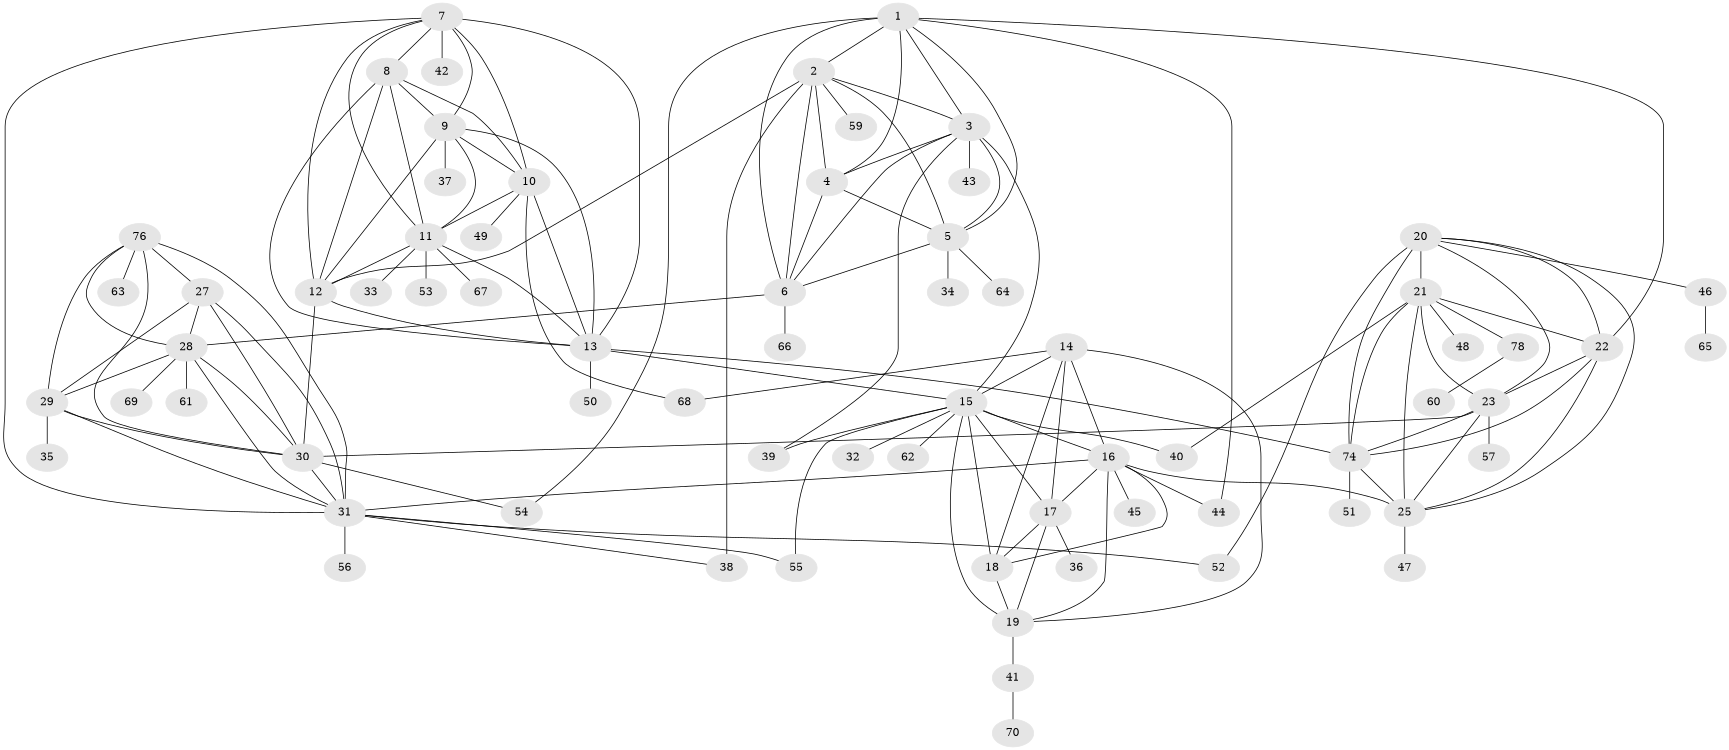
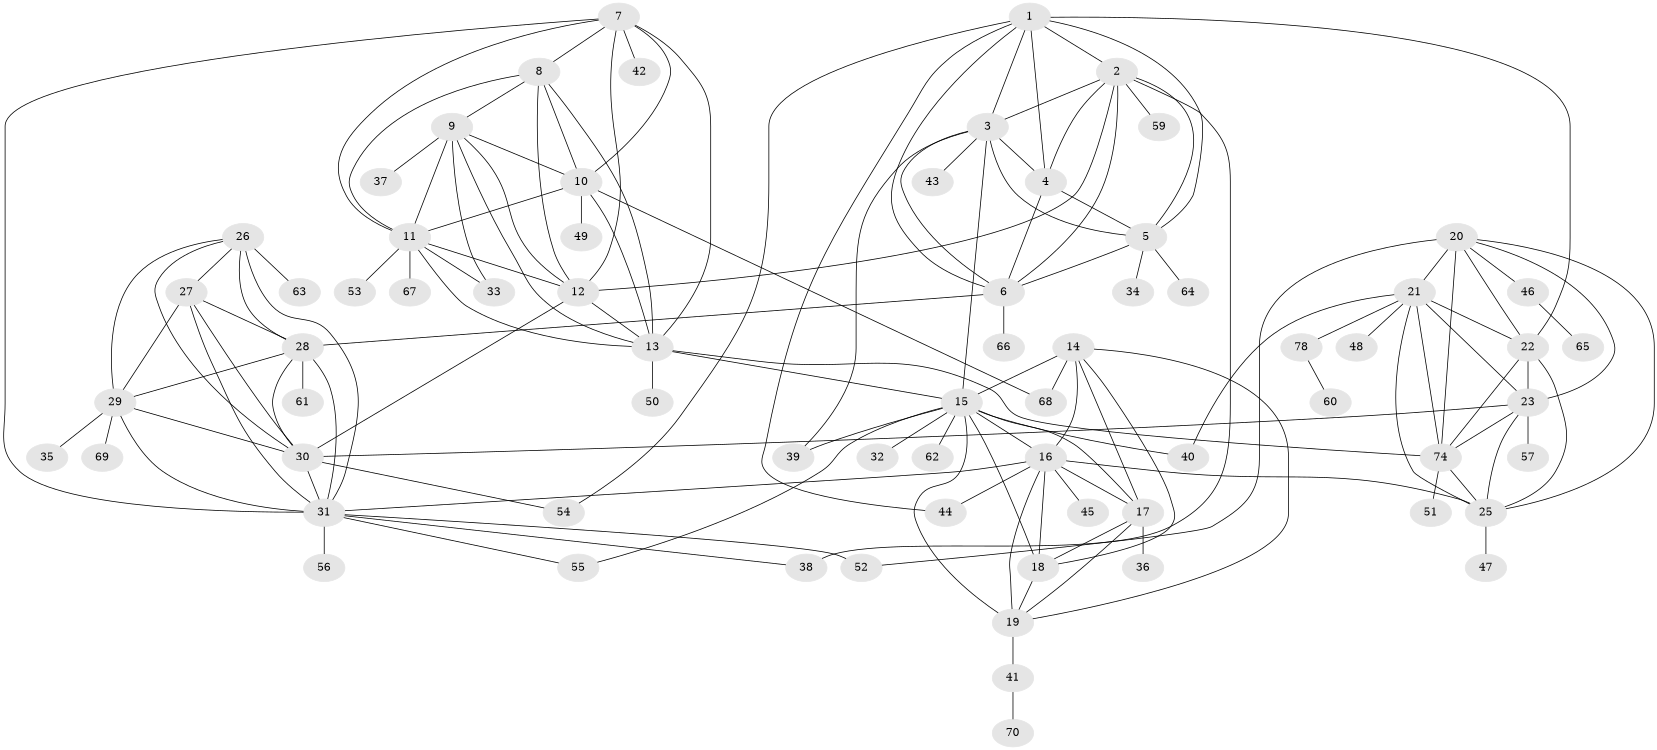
edge "7" -- "9": now "33" -- "9"
node "76": label "76" -> "26"
edge "28" -- "69": now "29" -- "69"
